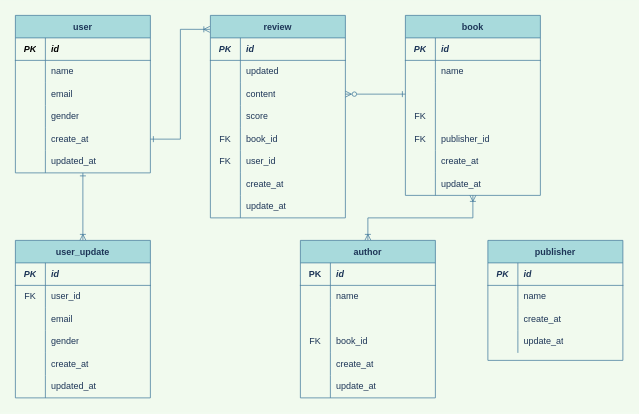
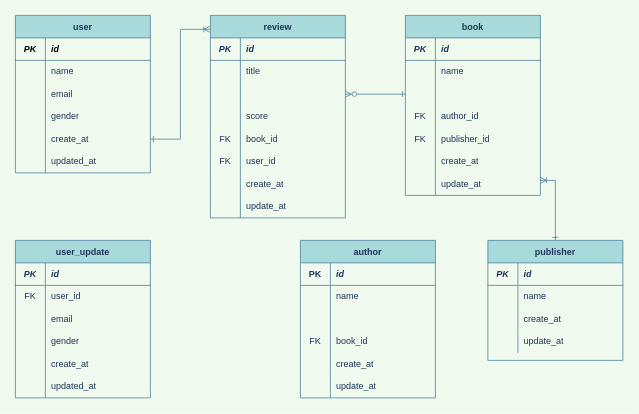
node "updated": label "updated" -> "title"
node "content": removed
node "author_id": added
edge "book" -- "publisher": added
edge "user" -- "user_update": removed
edge "book" -- "author": removed
